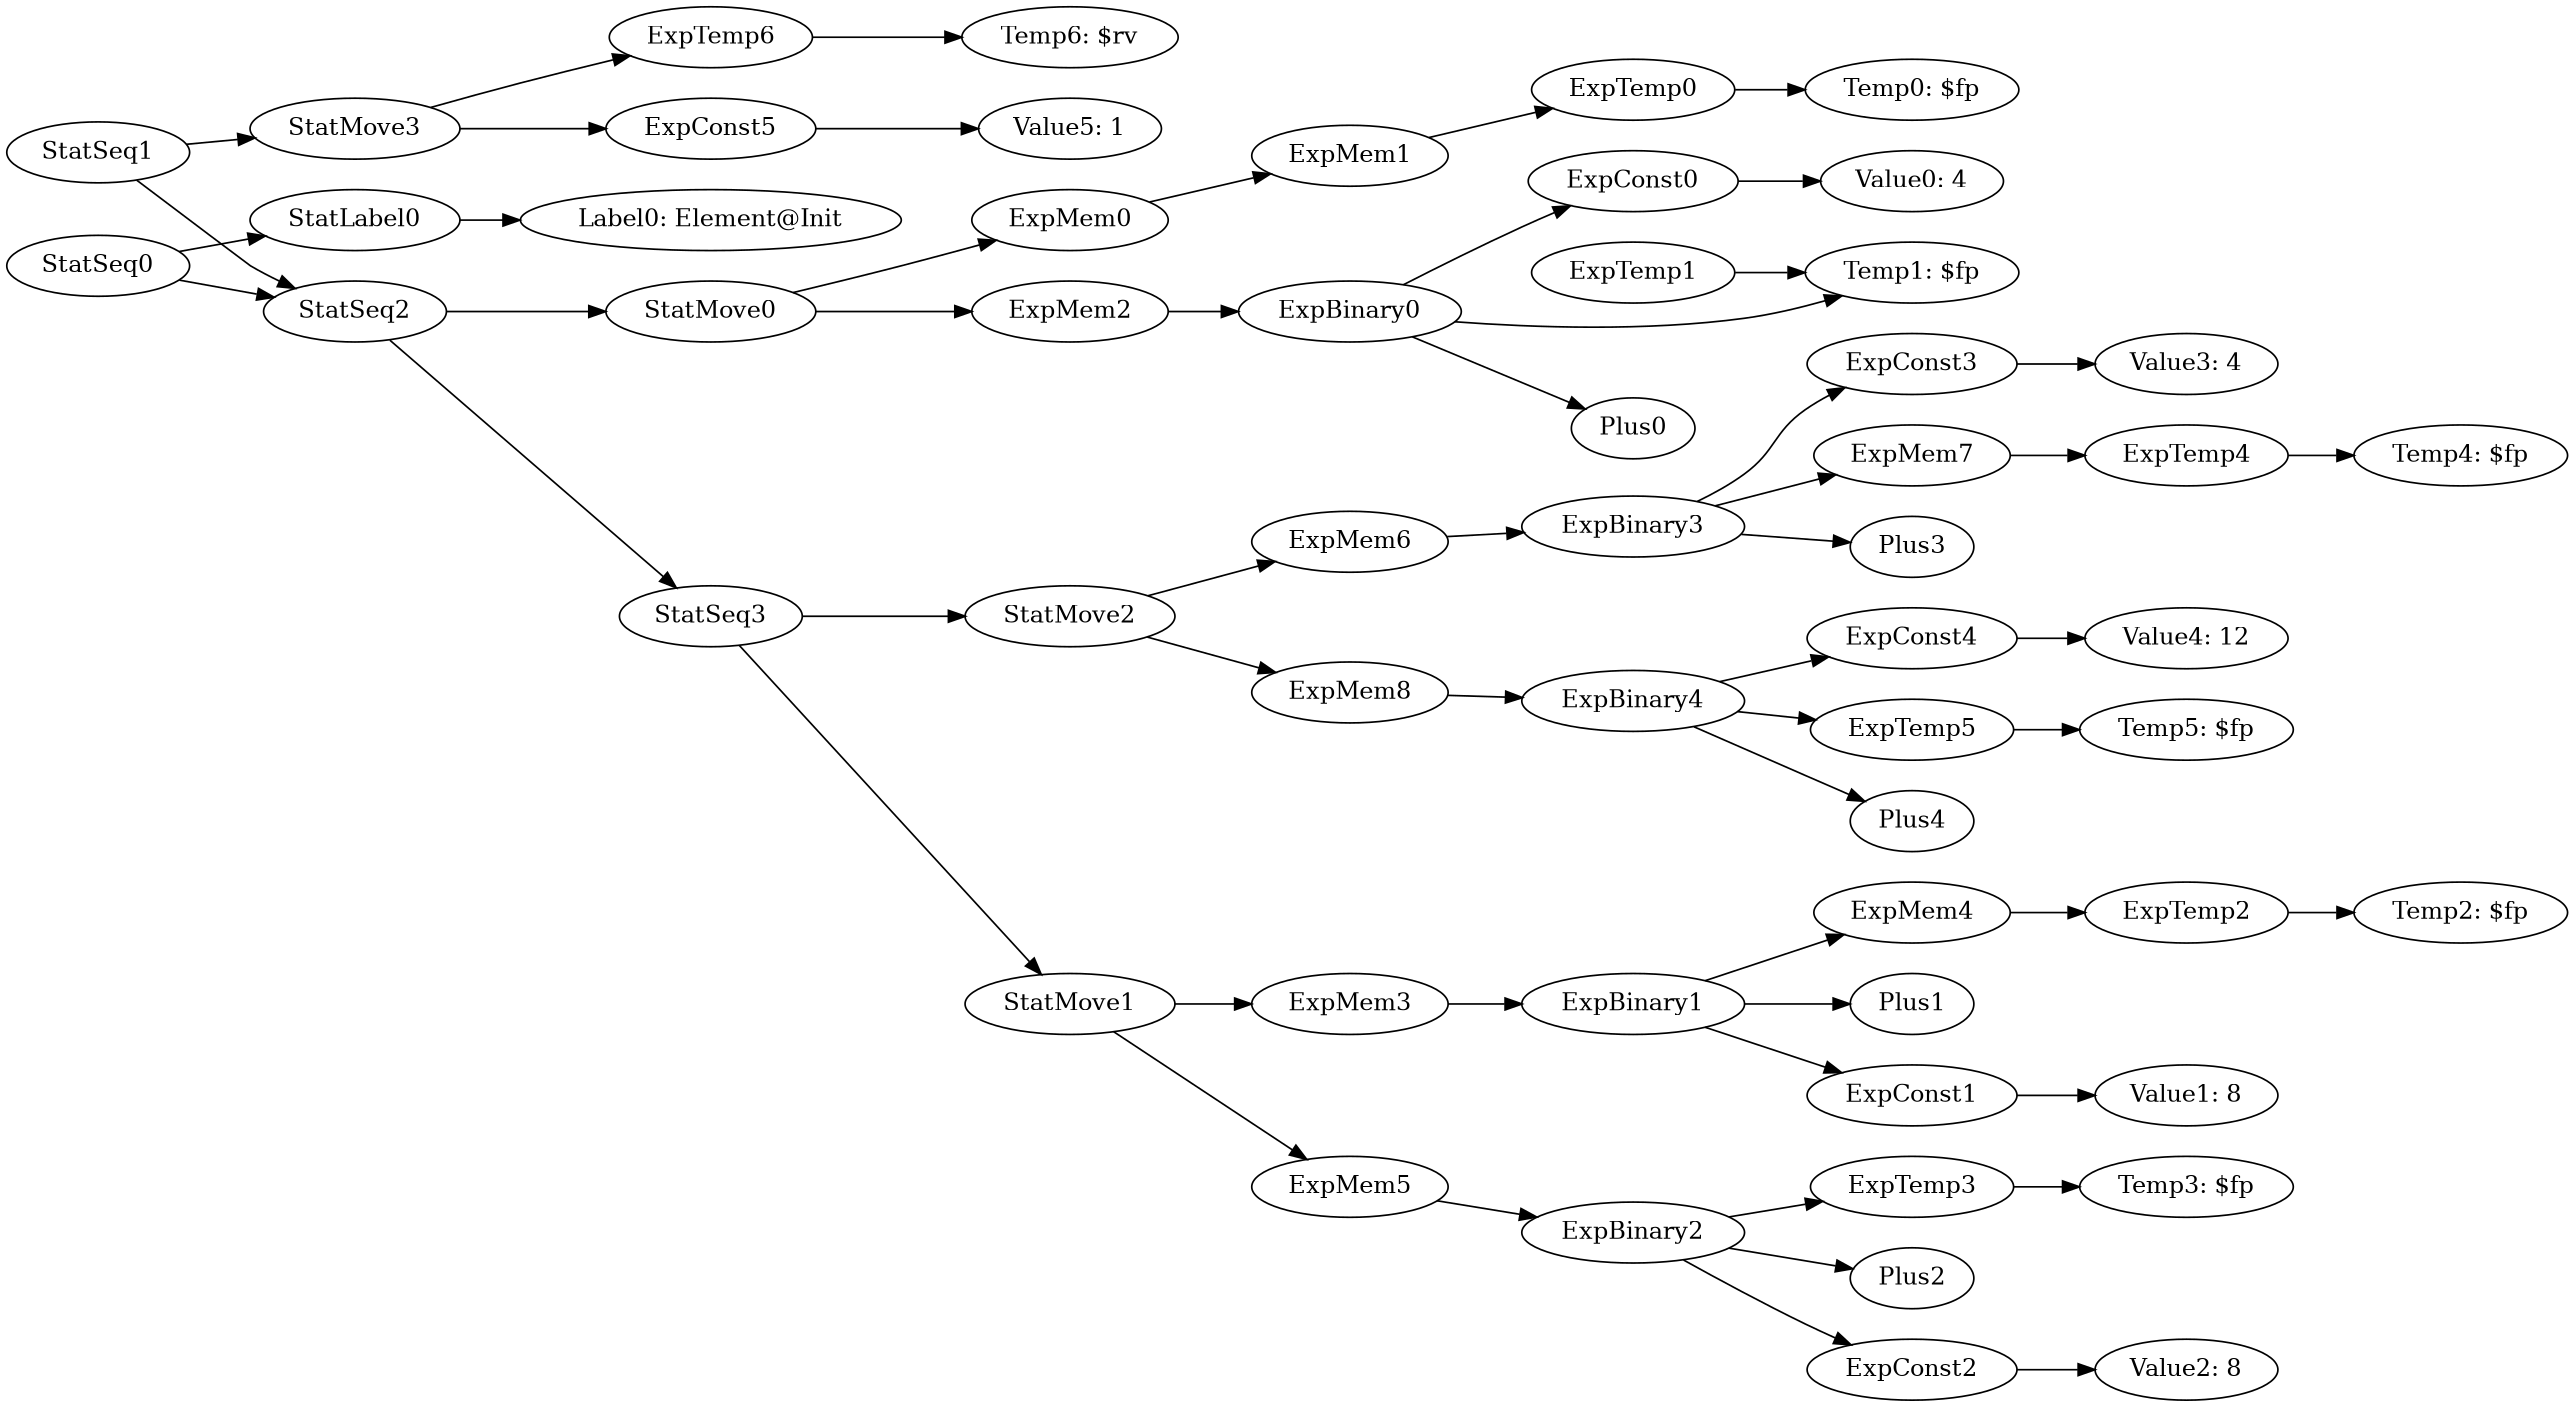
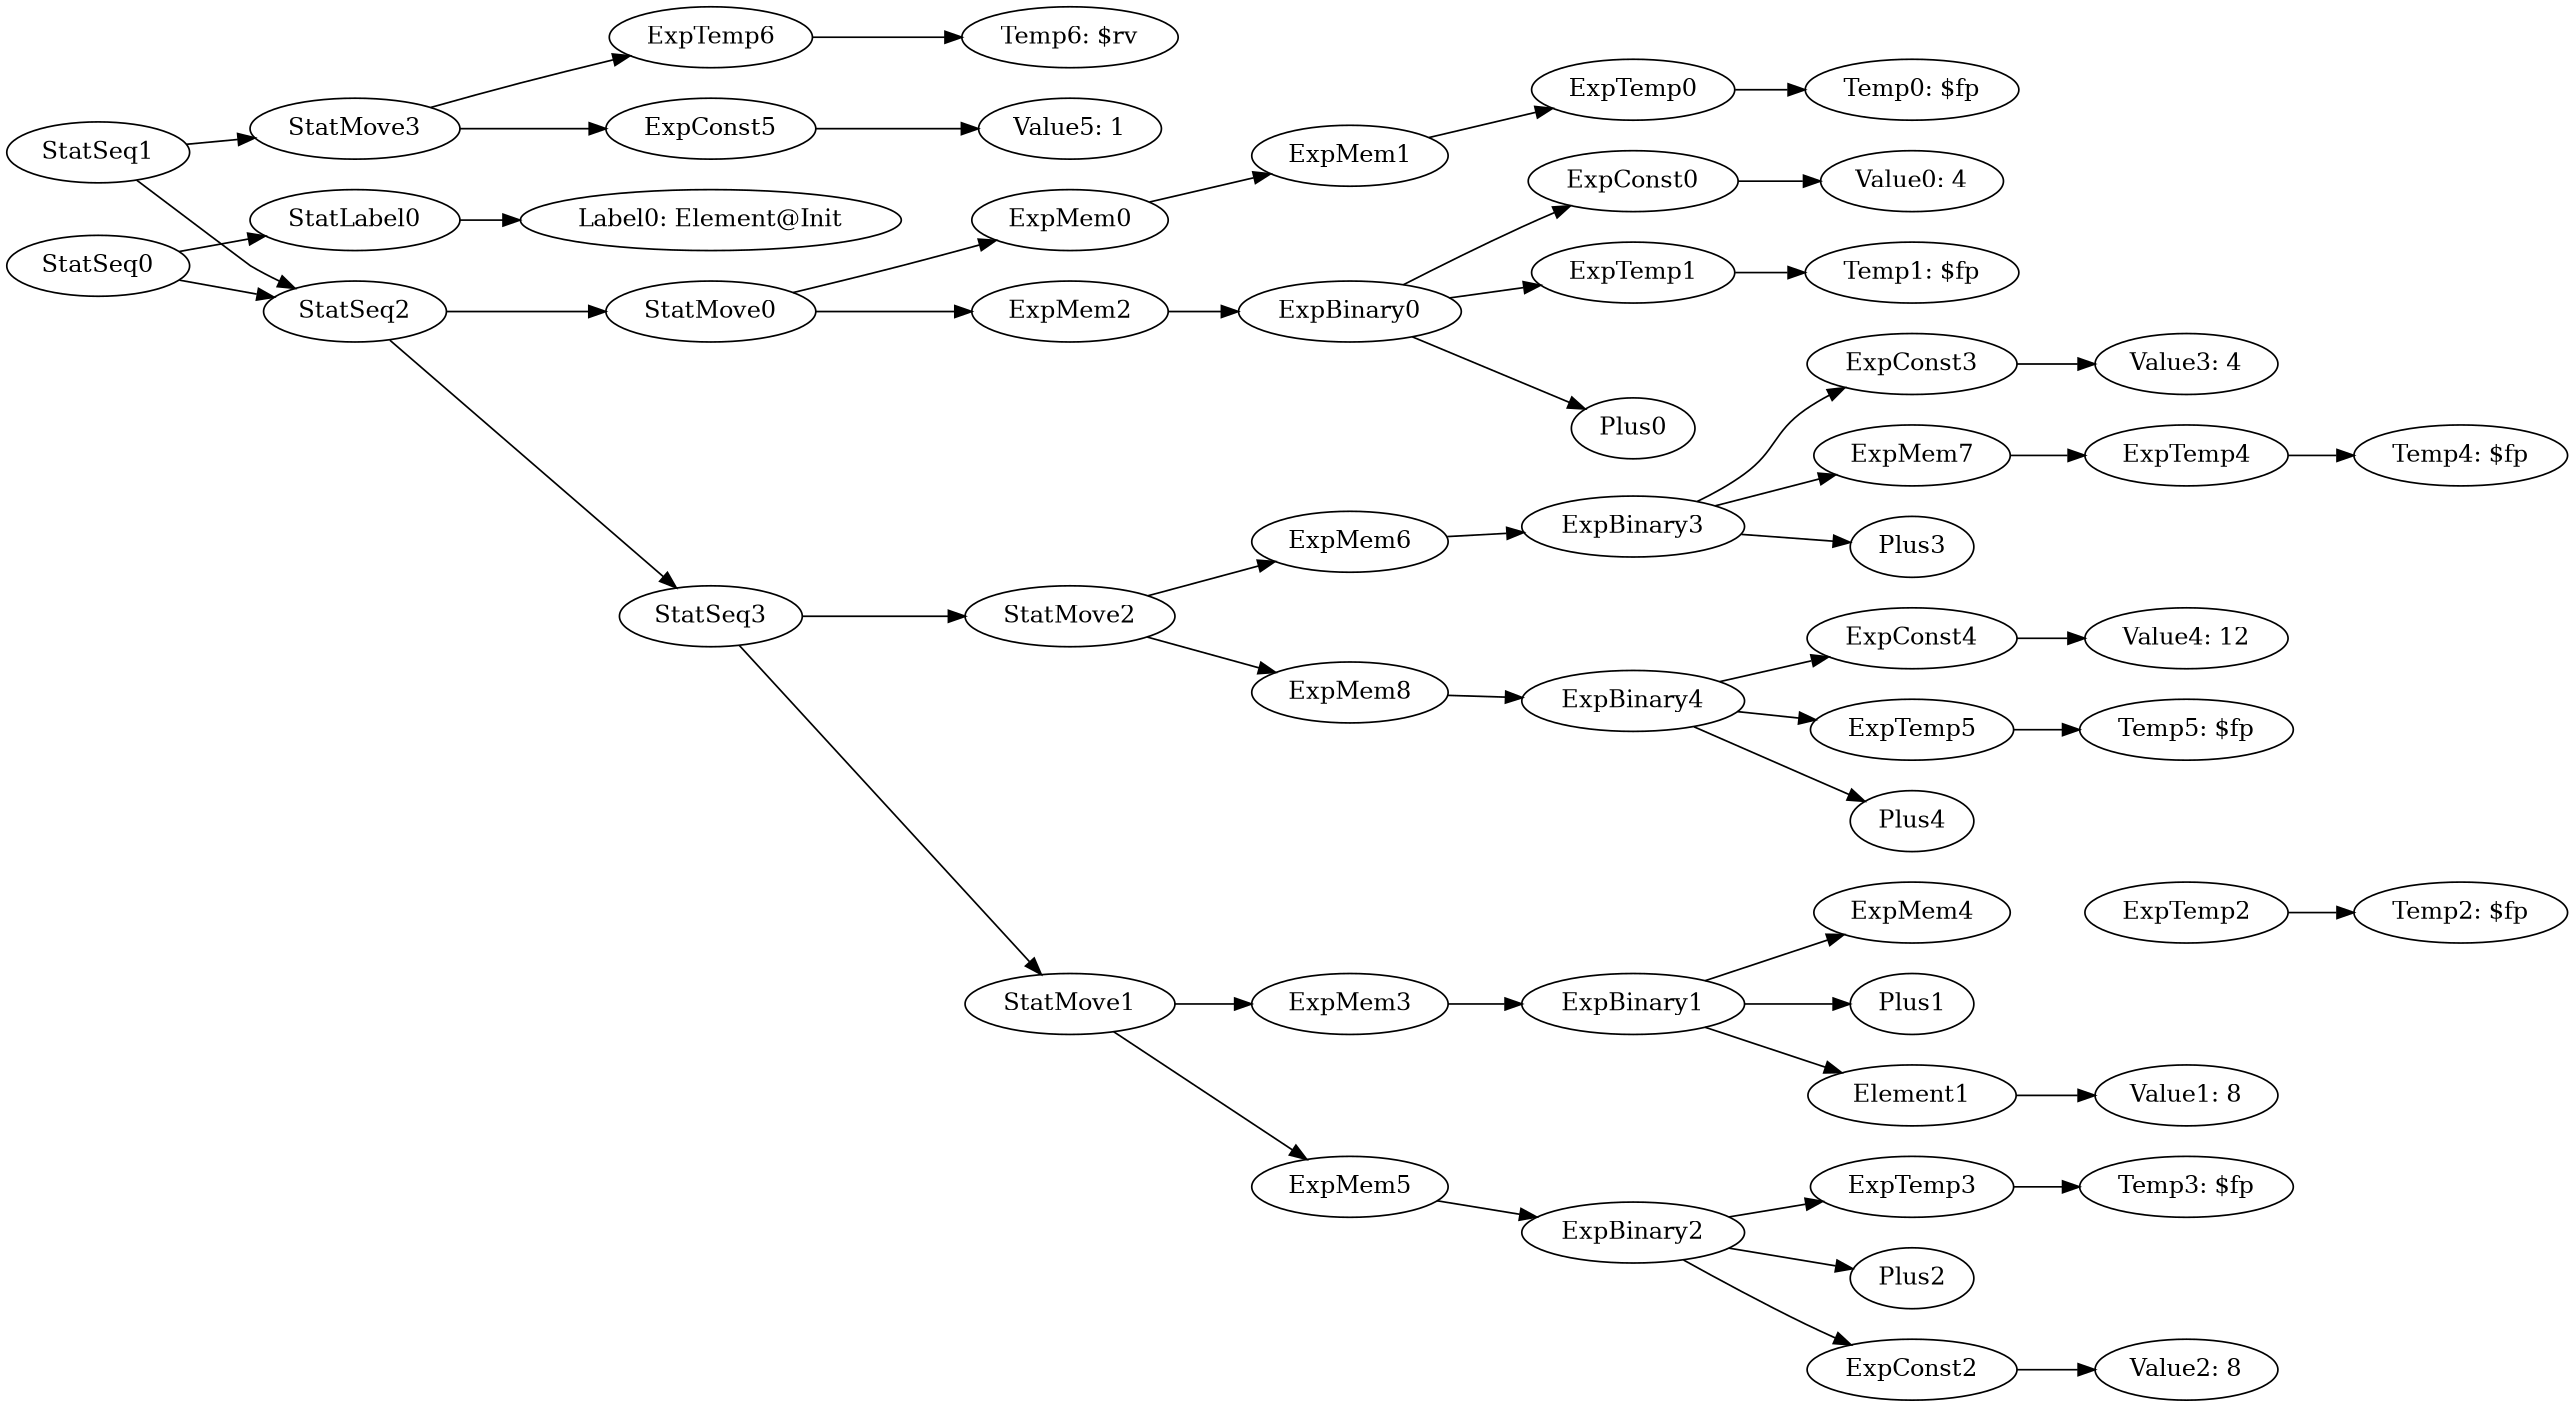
edge "ExpBinary0" -> "Temp1: $fp": now "ExpBinary0" -> "ExpTemp1"
edge "ExpMem4" -> "ExpTemp2": removed
node "ExpConst1": label "ExpConst1" -> "Element1"
